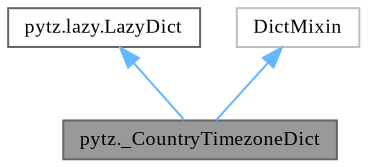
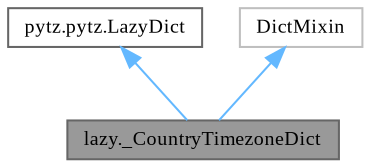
node "pytz.lazy.LazyDict": label "pytz.lazy.LazyDict" -> "pytz.pytz.LazyDict"
node "pytz._CountryTimezoneDict": label "pytz._CountryTimezoneDict" -> "lazy._CountryTimezoneDict"
